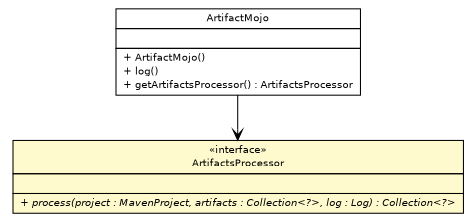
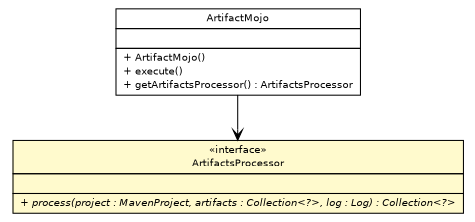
node "ArtifactMojo": text "+ log()" -> "+ execute()"
